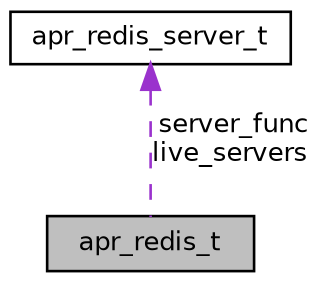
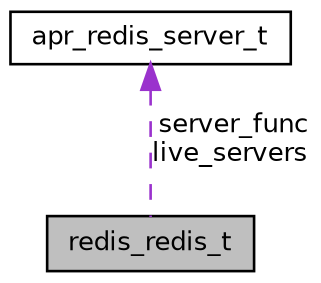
node "apr_redis_t": label "apr_redis_t" -> "redis_redis_t"
